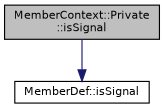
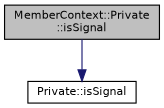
node "MemberDef::isSignal": label "MemberDef::isSignal" -> "Private::isSignal"
